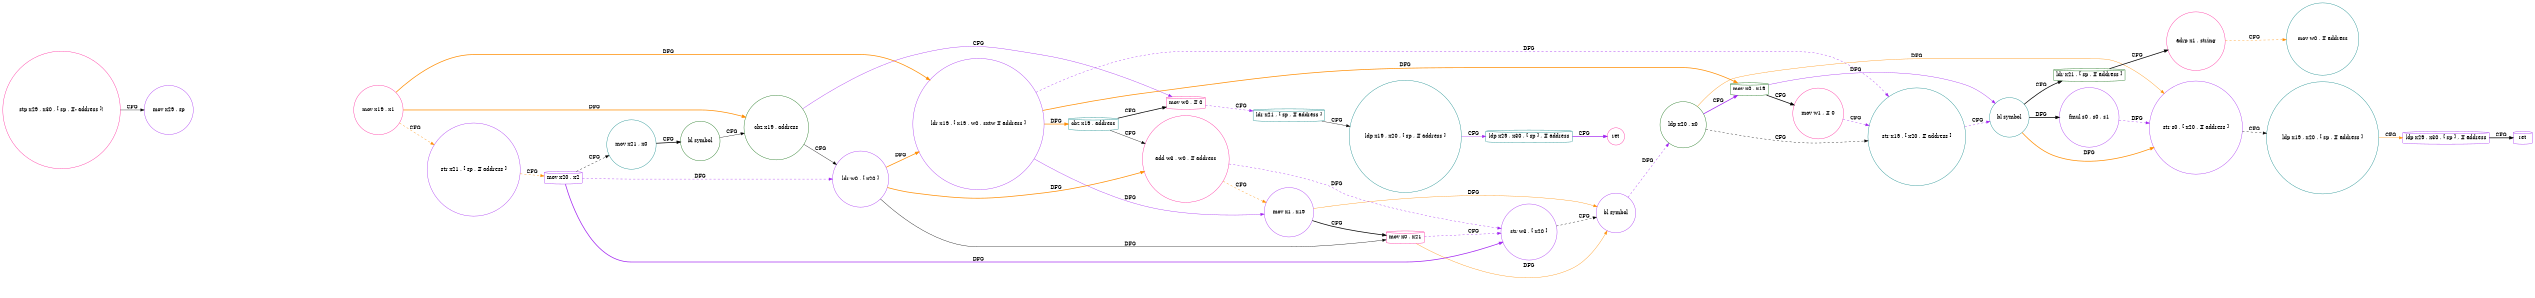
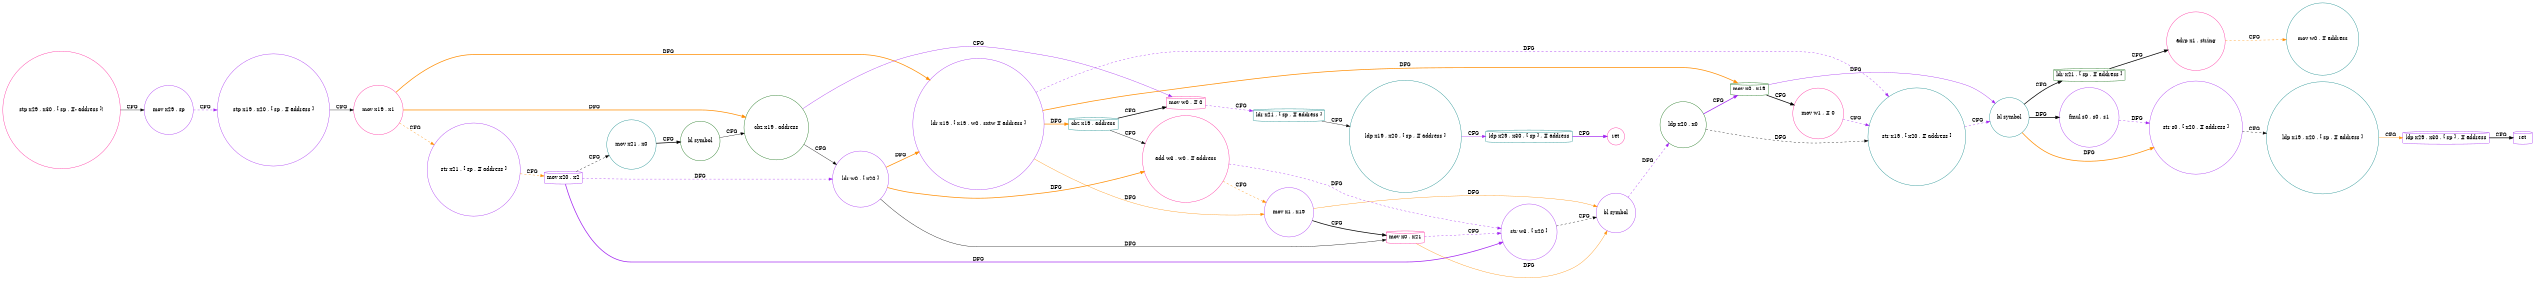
edge "ldp x20 , x0" -> "str s0 , [ x20 , # address ]": removed, label "DFG"
node "stp x19 , x20 , [ sp , # address ]": added
edge "ldp x20 , x0" -> "str x19 , [ x20 , # address ]": label "CFG" -> "DFG"
edge "ldr x19 , [ x19 , w0 , sxtw # address ]" -> "mov x1 , x19": color purple -> darkorange
